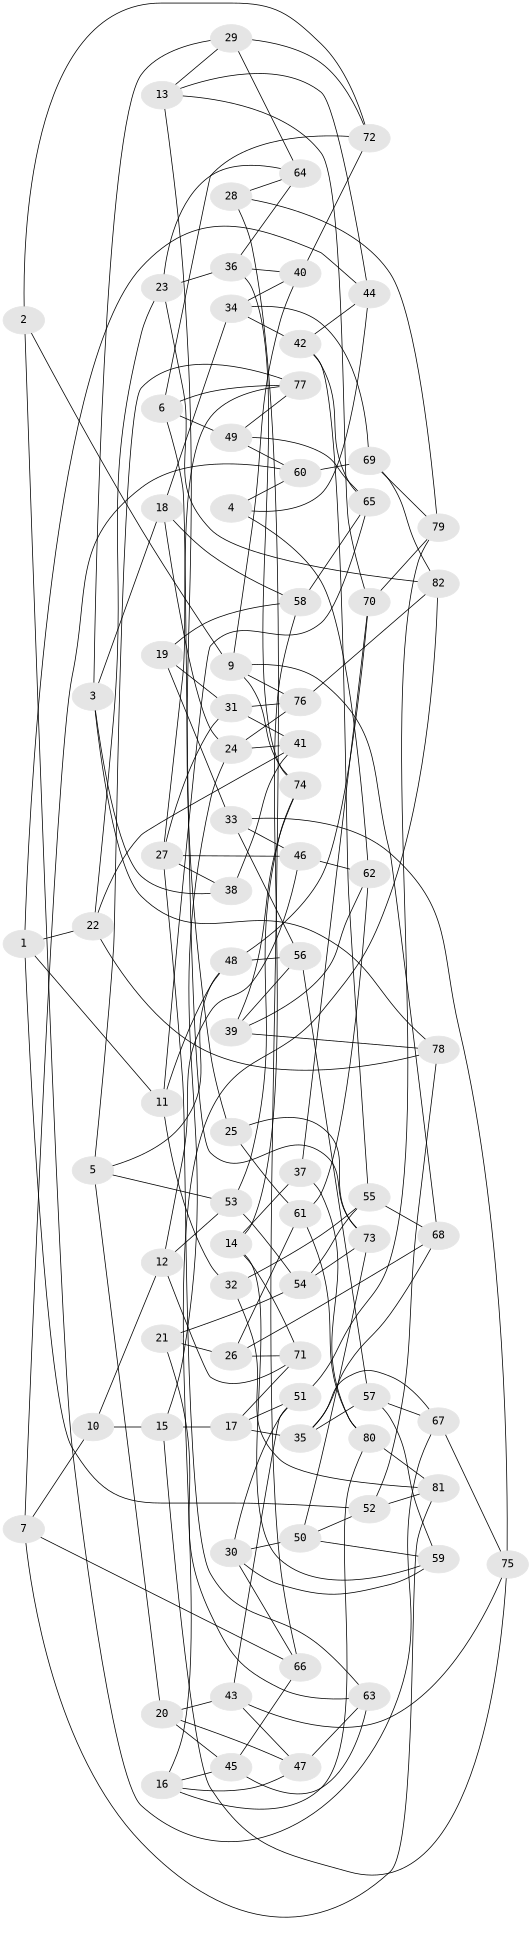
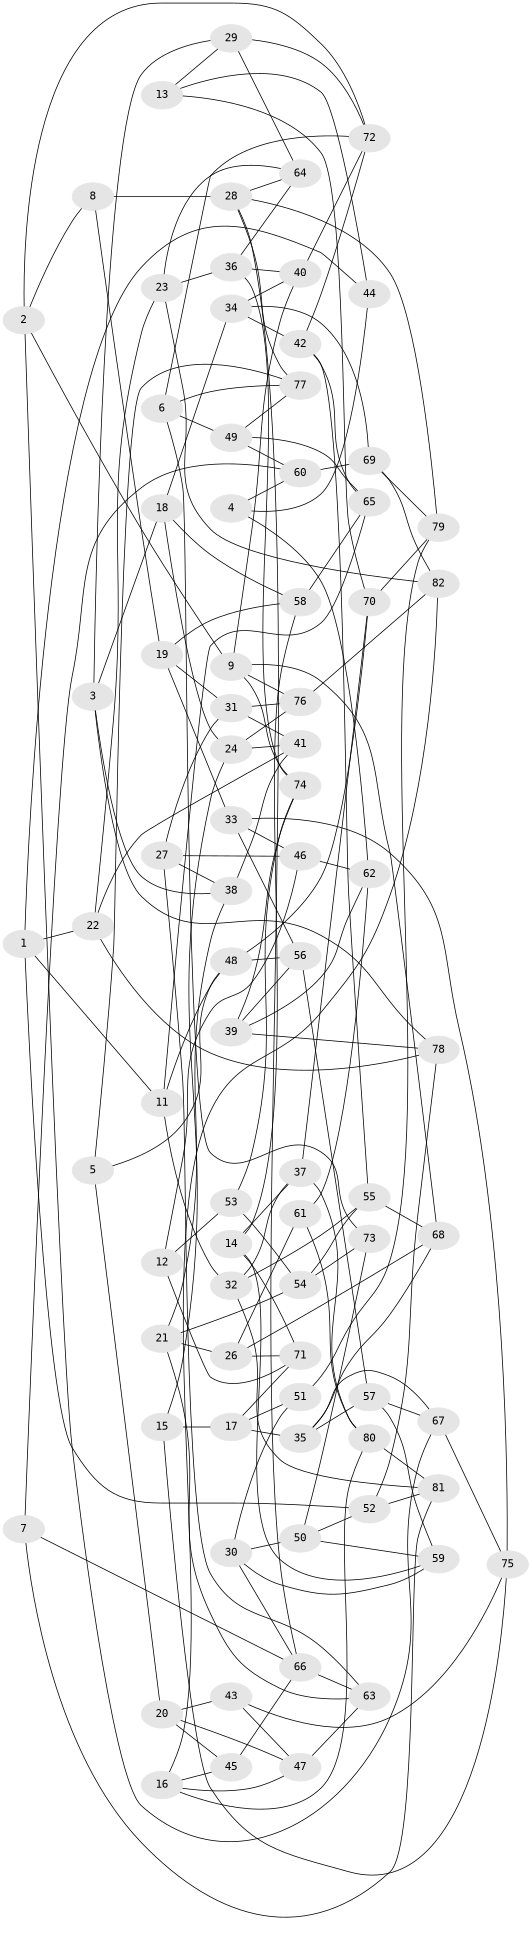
node "8": added
edge "44" -- "42": now "72" -- "42"
edge "77" -- "27": now "77" -- "28"
edge "38" -- "21": added
node "25": removed
edge "5" -- "53": removed
edge "37" -- "32": added
node "10": removed
edge "51" -- "43": removed
edge "63" -- "45": now "63" -- "66"
